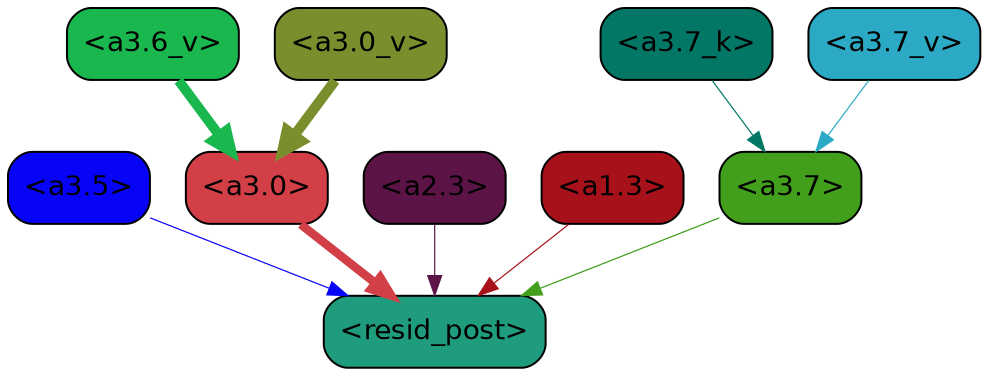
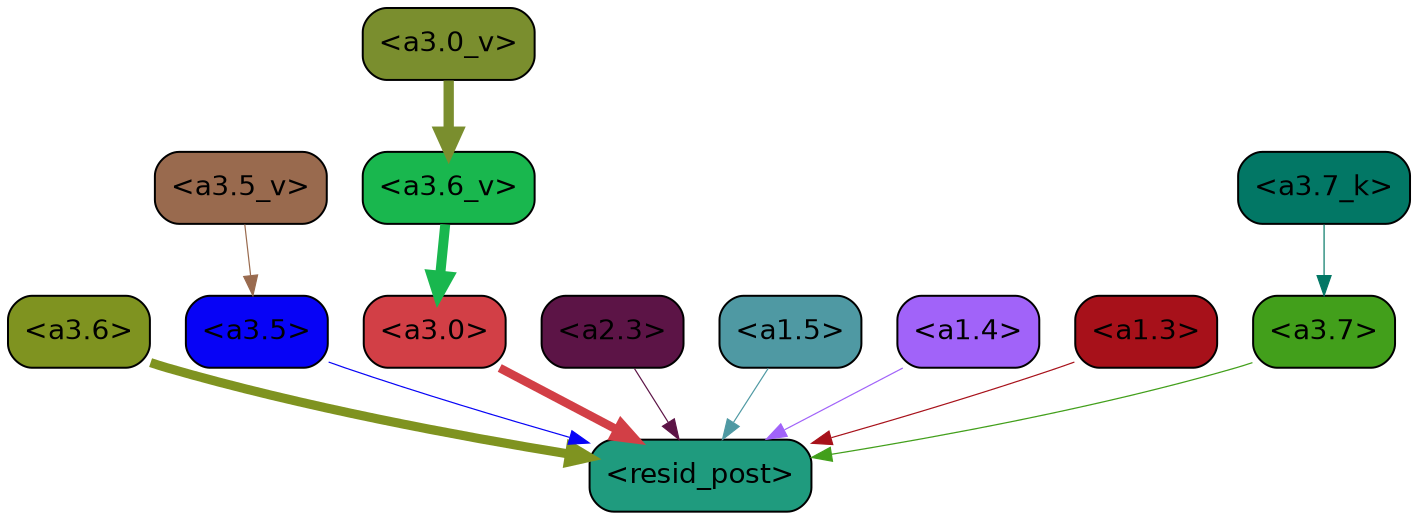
node "<a3.7_v>": removed
edge "<a3.0_v>" -> "<a3.0>": now "<a3.0_v>" -> "<a3.6_v>"
node "<a3.5_v>": added
node "<a3.6>": added
node "<a1.5>": added
node "<a1.4>": added
